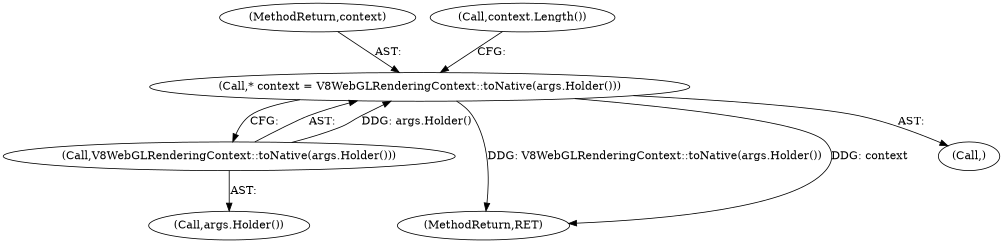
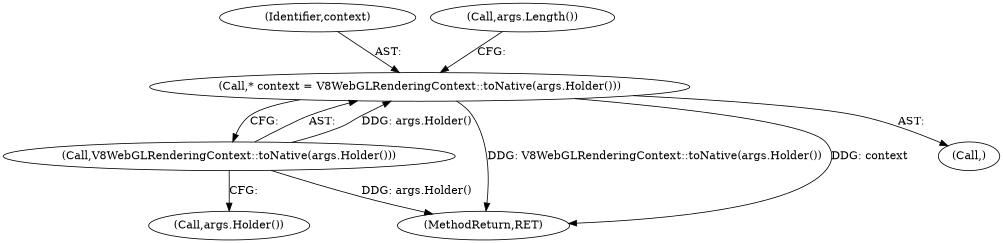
node "(MethodReturn,context)": label "(MethodReturn,context)" -> "(Identifier,context)"
node "(Call,context.Length())": label "(Call,context.Length())" -> "(Call,args.Length())"
edge "(Call,V8WebGLRenderingContext::toNative(args.Holder()))" -> "(Call,args.Holder())": label "AST: " -> "CFG: "
edge "(Call,V8WebGLRenderingContext::toNative(args.Holder()))" -> "(MethodReturn,RET)": added, label "DDG: args.Holder()"
